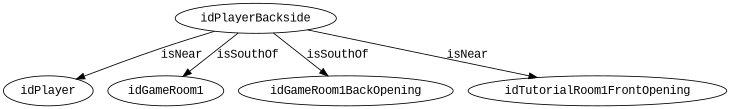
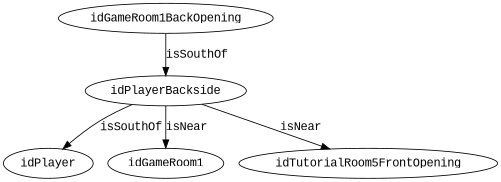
edge "idPlayerBackside" -> "idGameRoom1BackOpening": reversed
edge "idPlayerBackside" -> "idPlayer": label "isNear" -> "isSouthOf"
edge "idPlayerBackside" -> "idGameRoom1": label "isSouthOf" -> "isNear"
node "idTutorialRoom1FrontOpening": label "idTutorialRoom1FrontOpening" -> "idTutorialRoom5FrontOpening"
